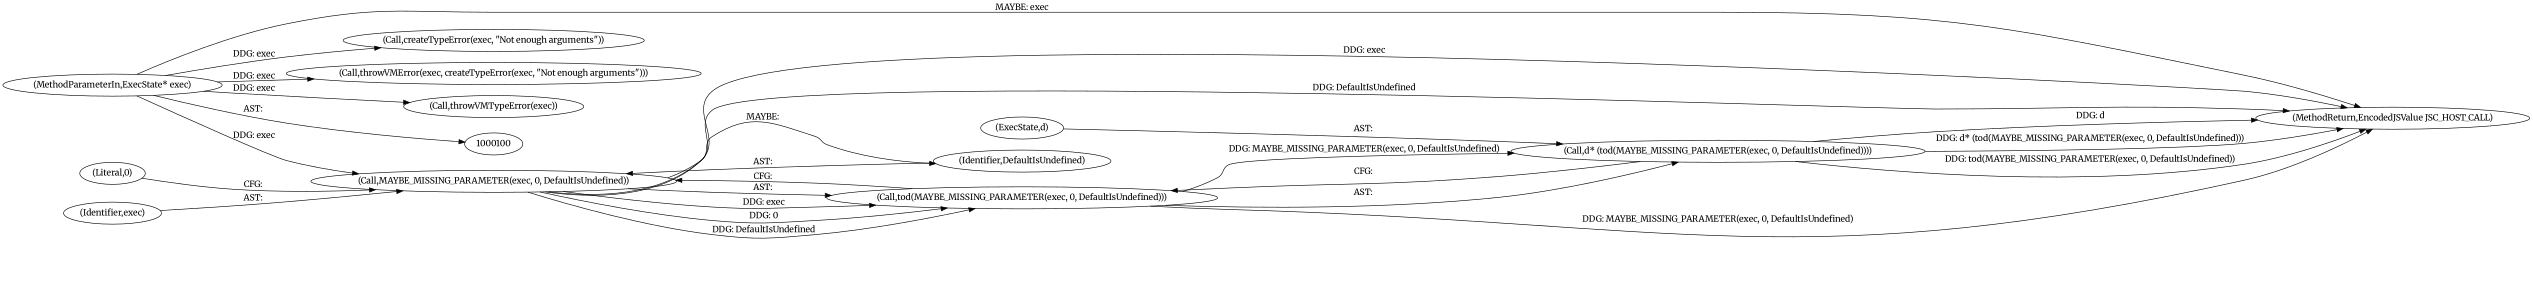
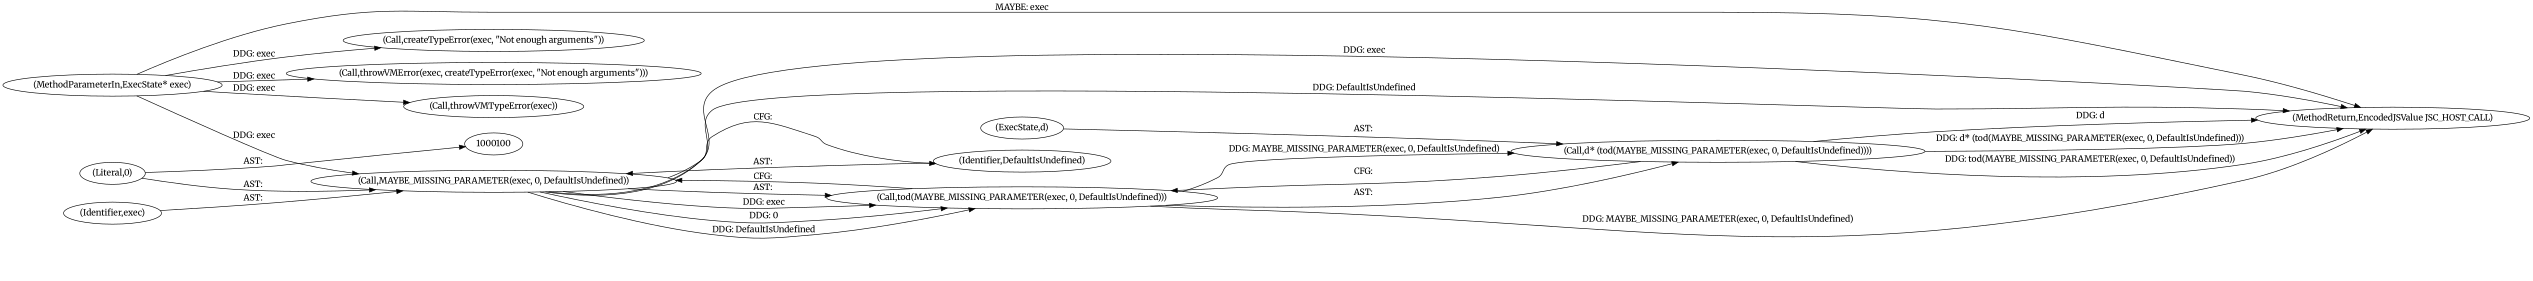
edge "(Call,MAYBE_MISSING_PARAMETER(exec, 0, DefaultIsUndefined))" -> "(Identifier,DefaultIsUndefined)": label "MAYBE: " -> "CFG: "
edge "(MethodParameterIn,ExecState* exec)" -> "1000100": now "(Literal,0)" -> "1000100"
edge "(Literal,0)" -> "(Call,MAYBE_MISSING_PARAMETER(exec, 0, DefaultIsUndefined))": label "CFG: " -> "AST: "
